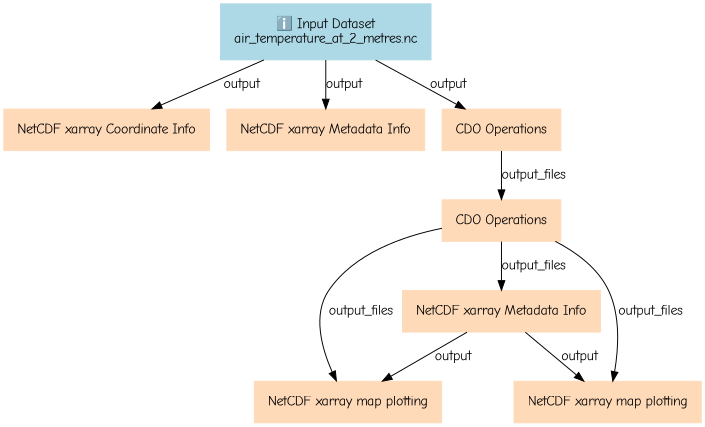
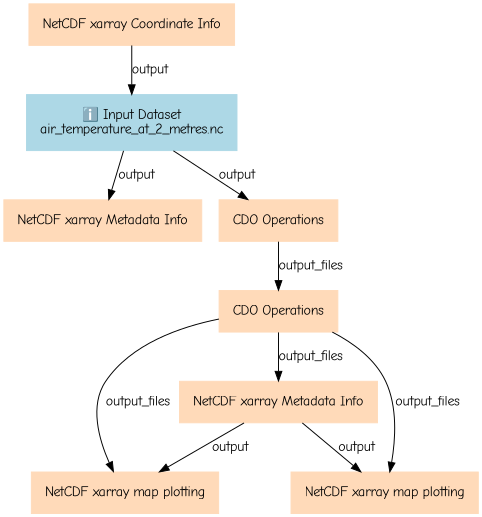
edge "ℹ️ Input Dataset air_temperature_at_2_metres.nc" -> "NetCDF xarray Coordinate Info": reversed
